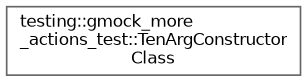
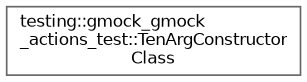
node "testing::gmock_more _actions_test::TenArgConstructor Class": label "testing::gmock_more _actions_test::TenArgConstructor Class" -> "testing::gmock_gmock _actions_test::TenArgConstructor Class"
